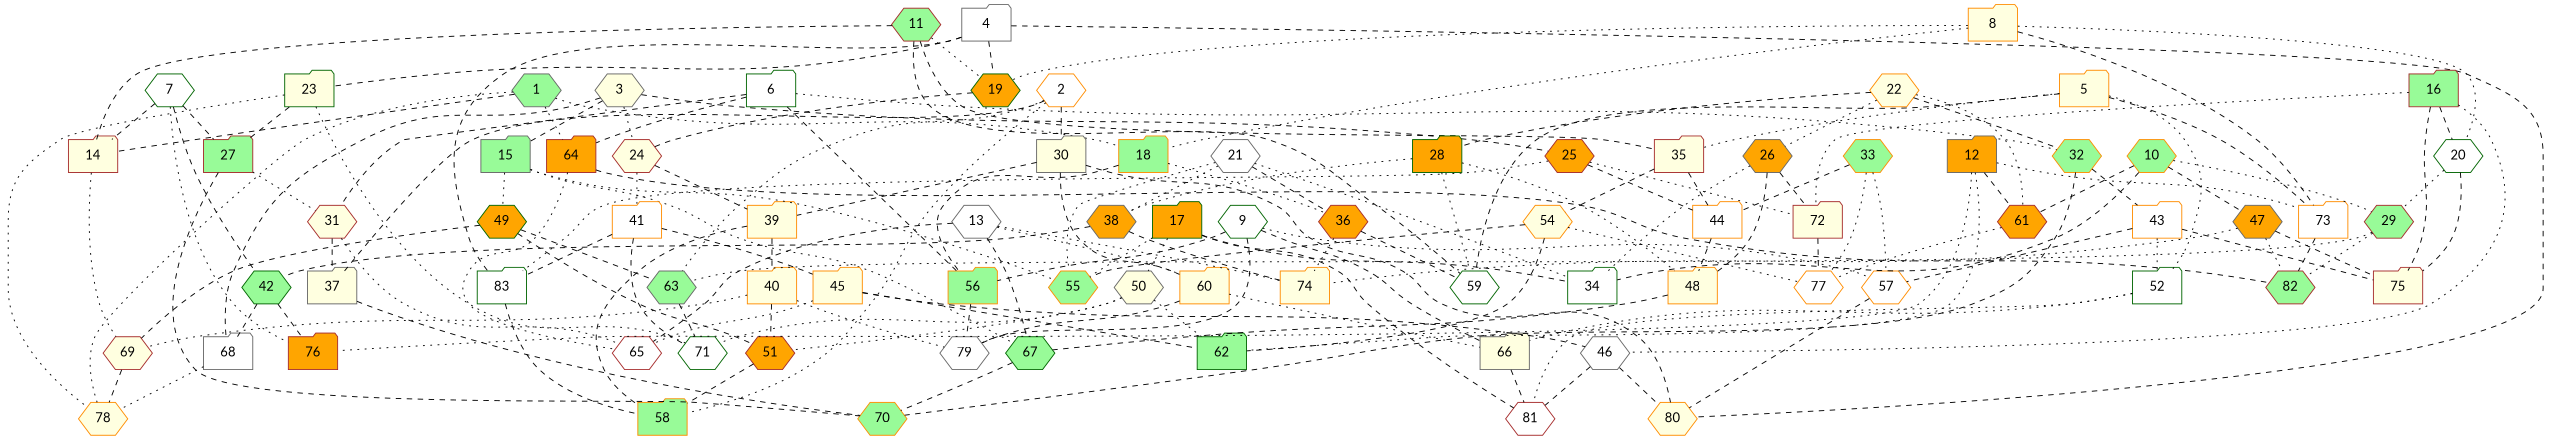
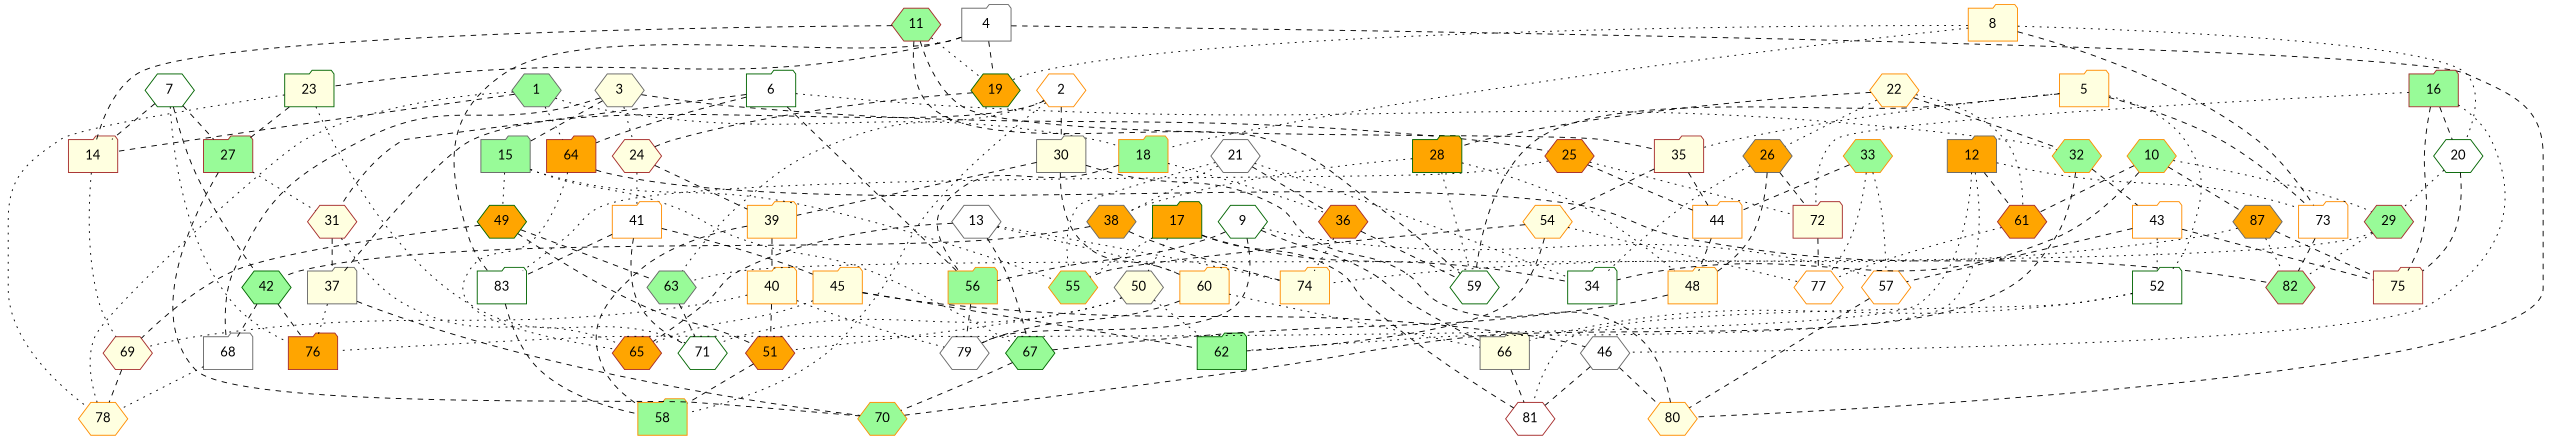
node "47": label "47" -> "87"
edge "37" -- "76": added
node "65": fillcolor white -> orange
